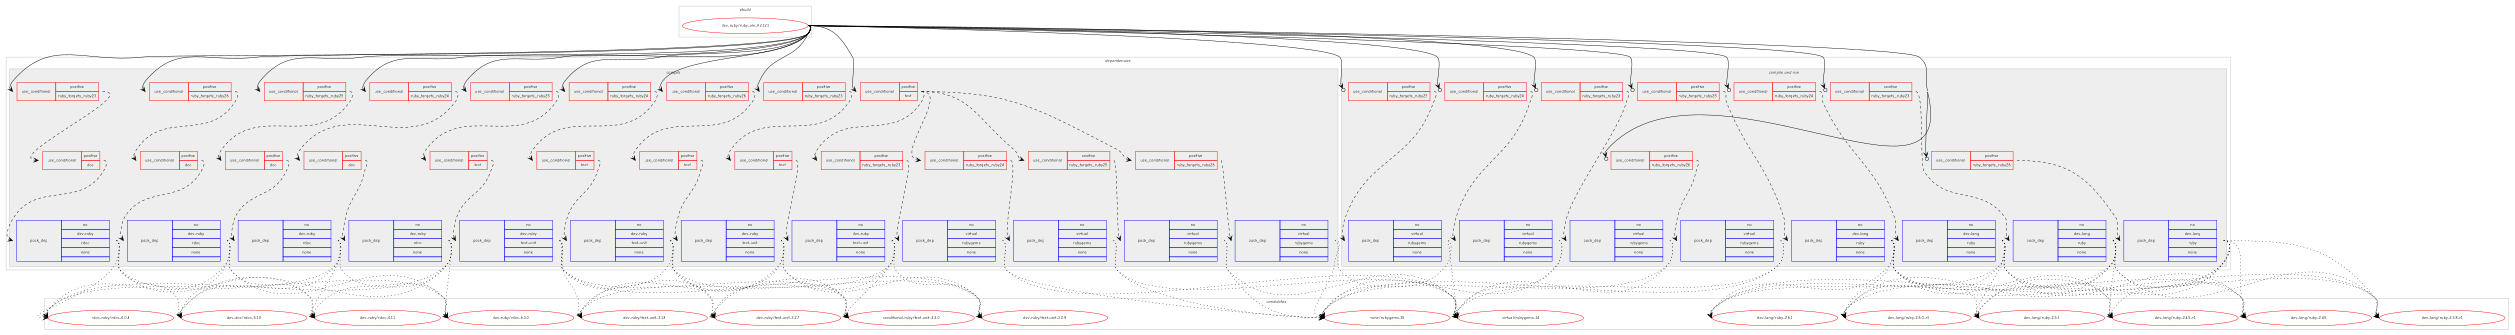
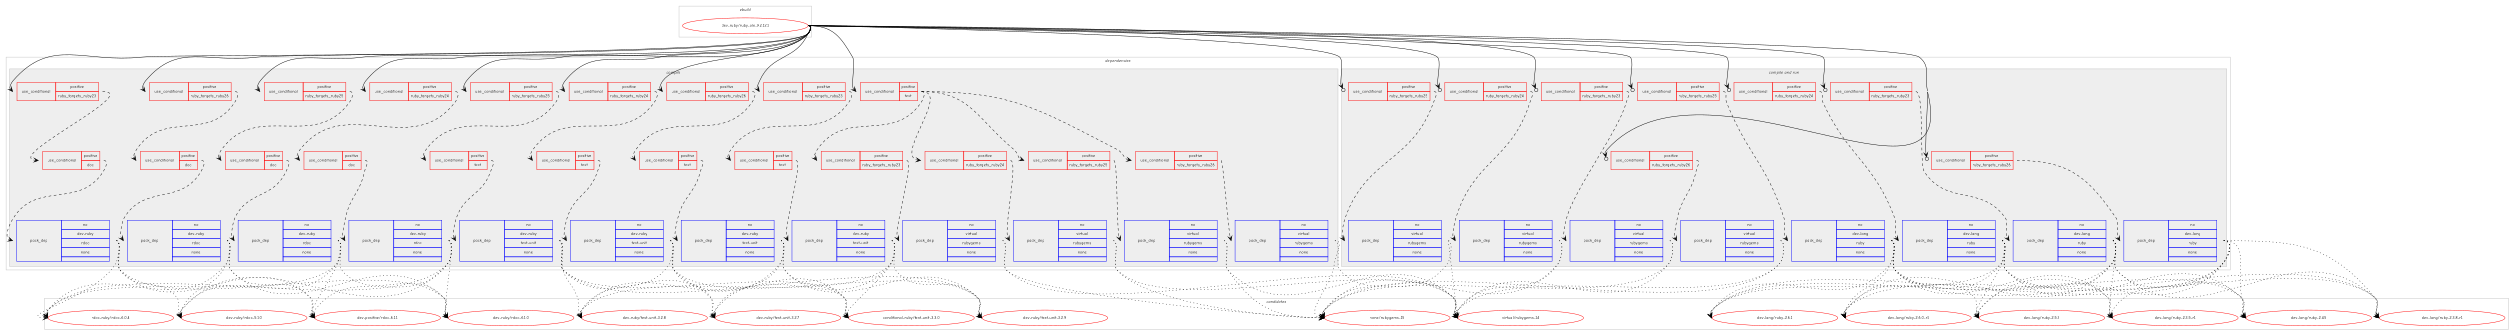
node "dev-doc/rdoc-5.1.0": label "dev-doc/rdoc-5.1.0" -> "dev-ruby/rdoc-5.1.0"
node "dev-ruby/rdoc-6.1.1": label "dev-ruby/rdoc-6.1.1" -> "dev-positive/rdoc-6.1.1"
node "dev-ruby/rdoc-6.3.0": label "dev-ruby/rdoc-6.3.0" -> "dev-ruby/rdoc-6.1.0"
node "dev-ruby/test-unit-3.1.8": label "dev-ruby/test-unit-3.1.8" -> "dev-ruby/test-unit-3.2.8"
node "dev-lang/ruby-2.4.5-r1": label "dev-lang/ruby-2.4.5-r1" -> "dev-lang/ruby-2.3.5-r1"
